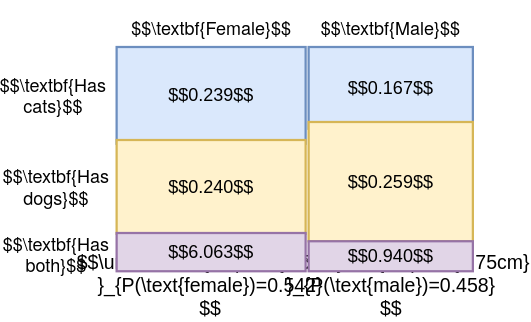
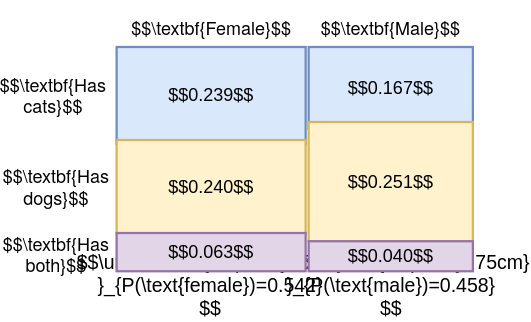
node "$$0.259$$": label "$$0.259$$" -> "$$0.251$$"
node "$$6.063$$": label "$$6.063$$" -> "$$0.063$$"
node "$$0.940$$": label "$$0.940$$" -> "$$0.040$$"
